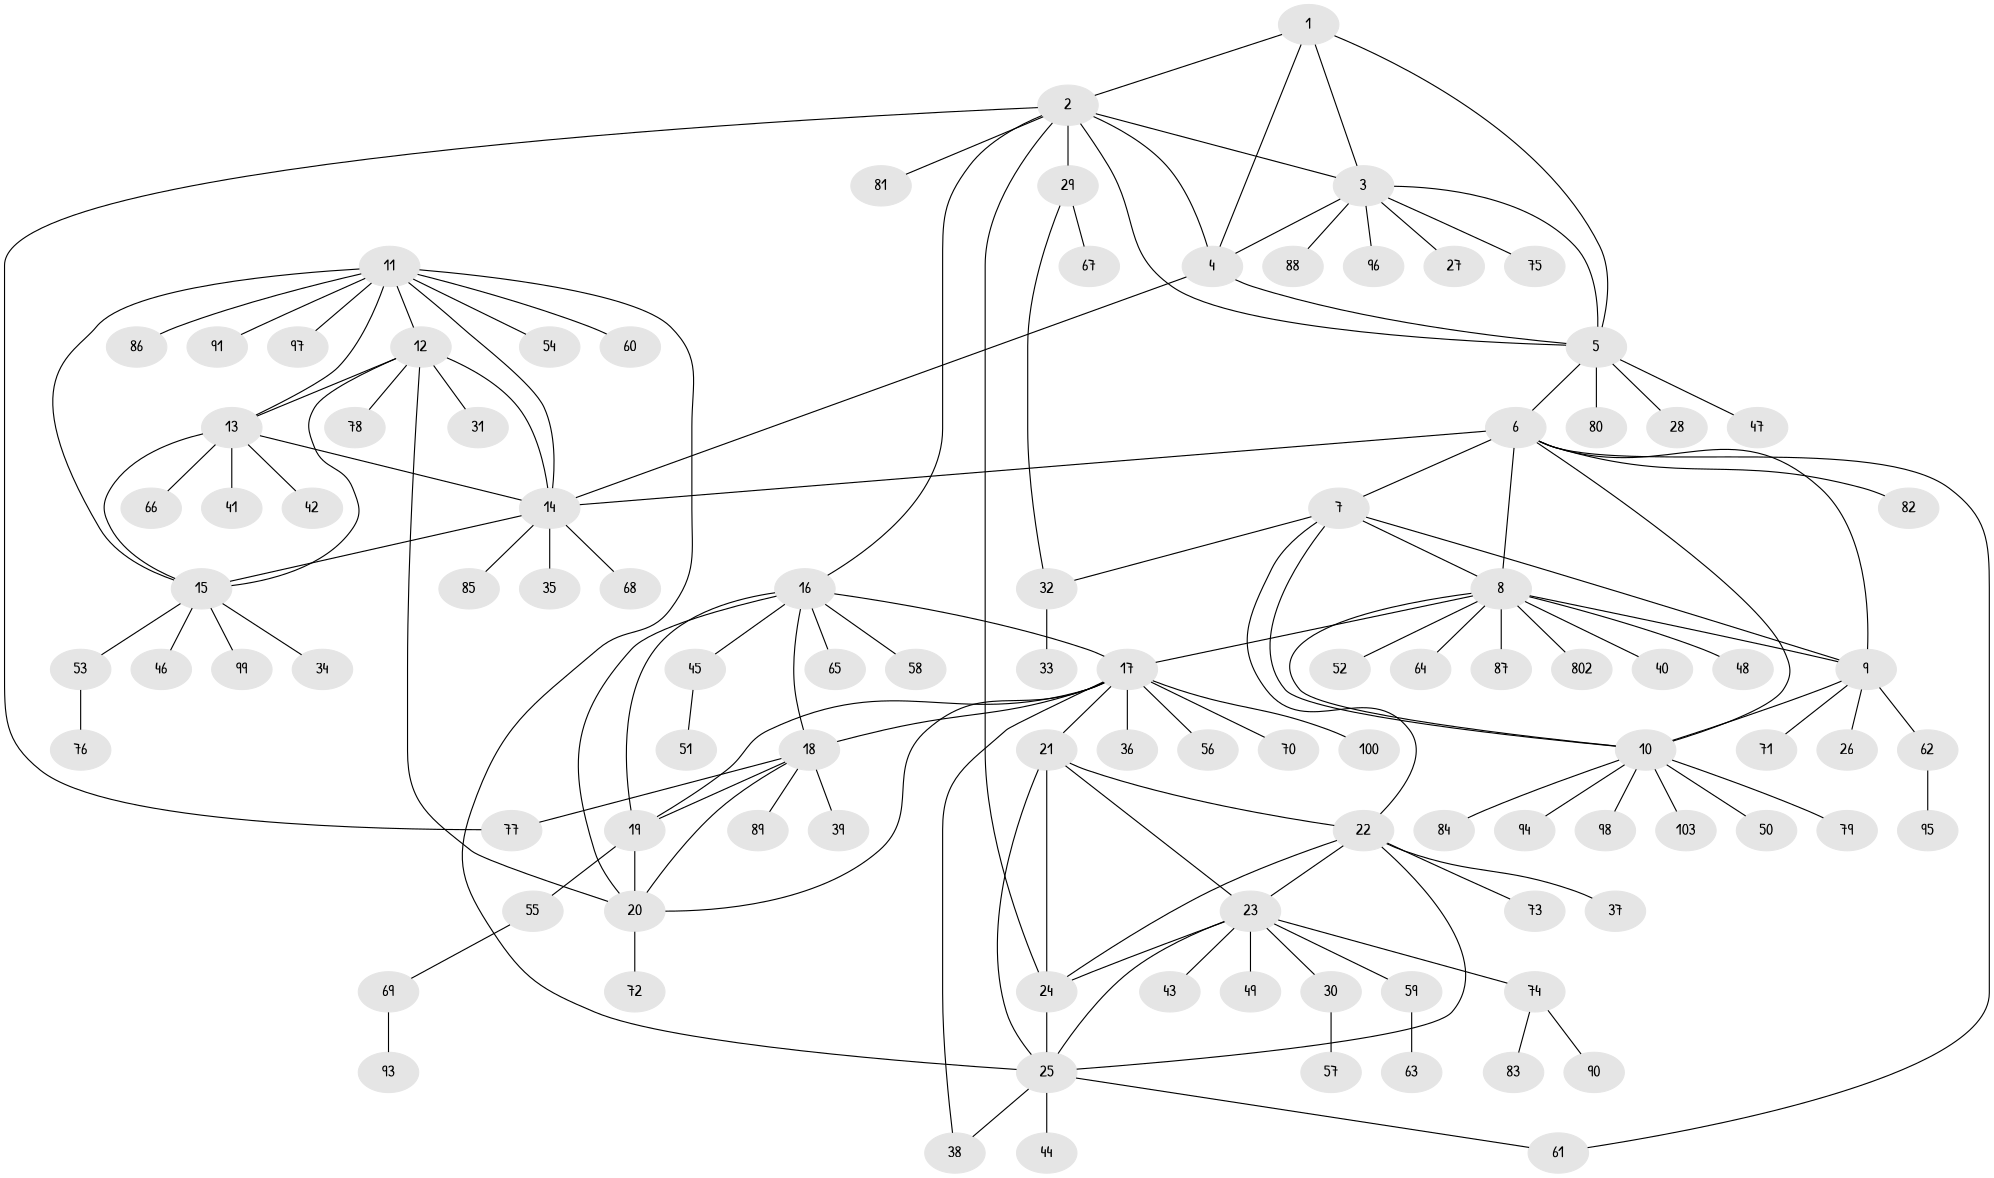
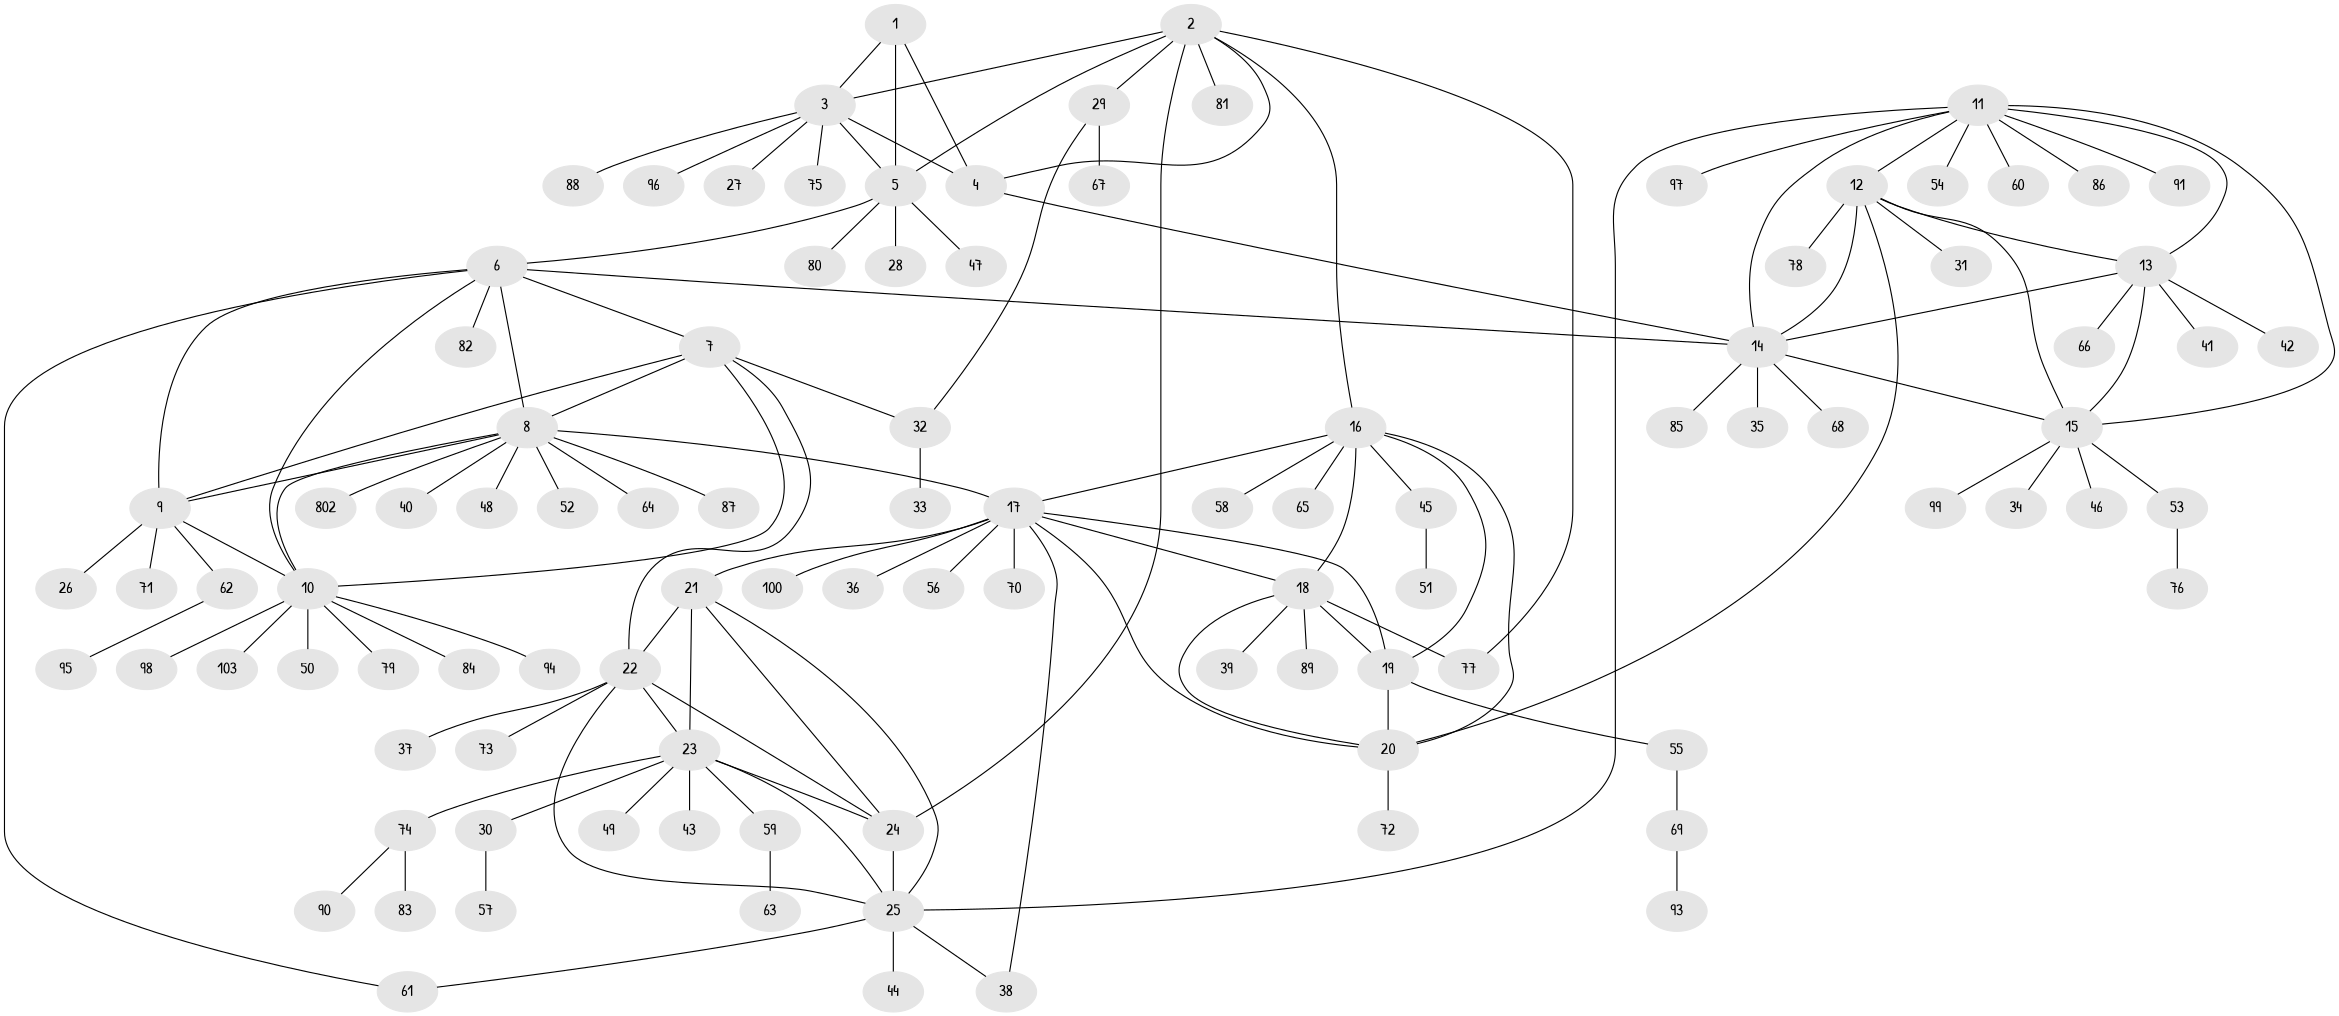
edge "1" -- "2": removed
edge "4" -- "5": removed
